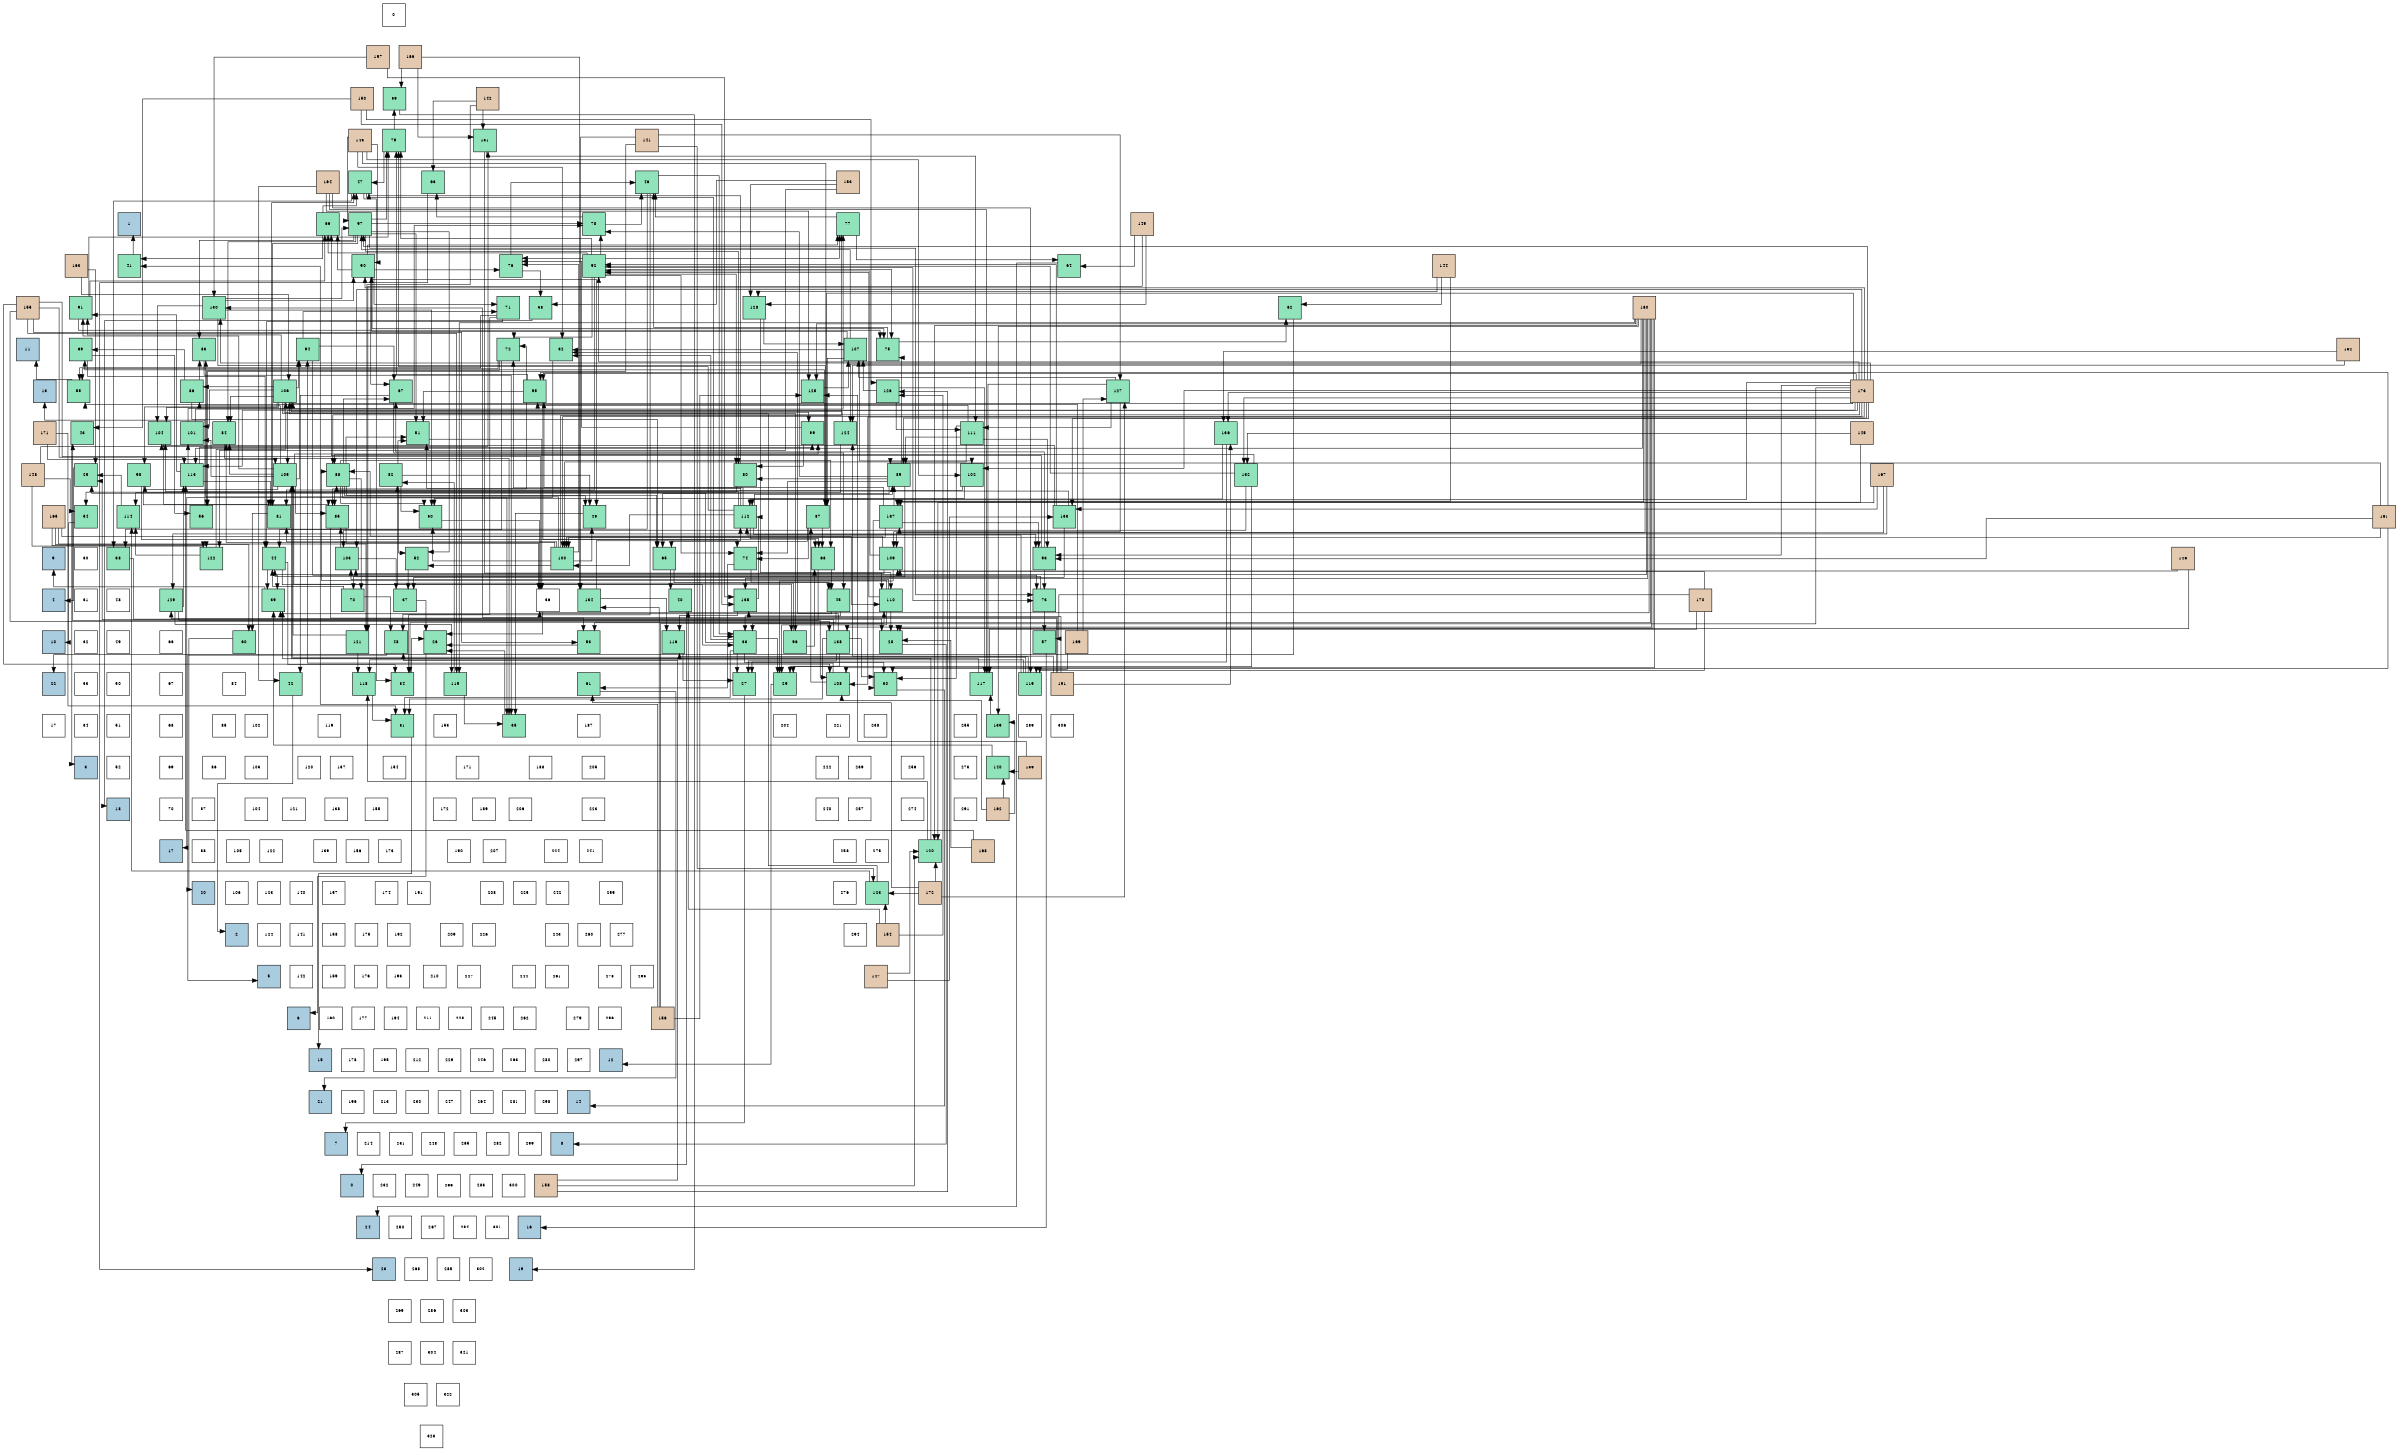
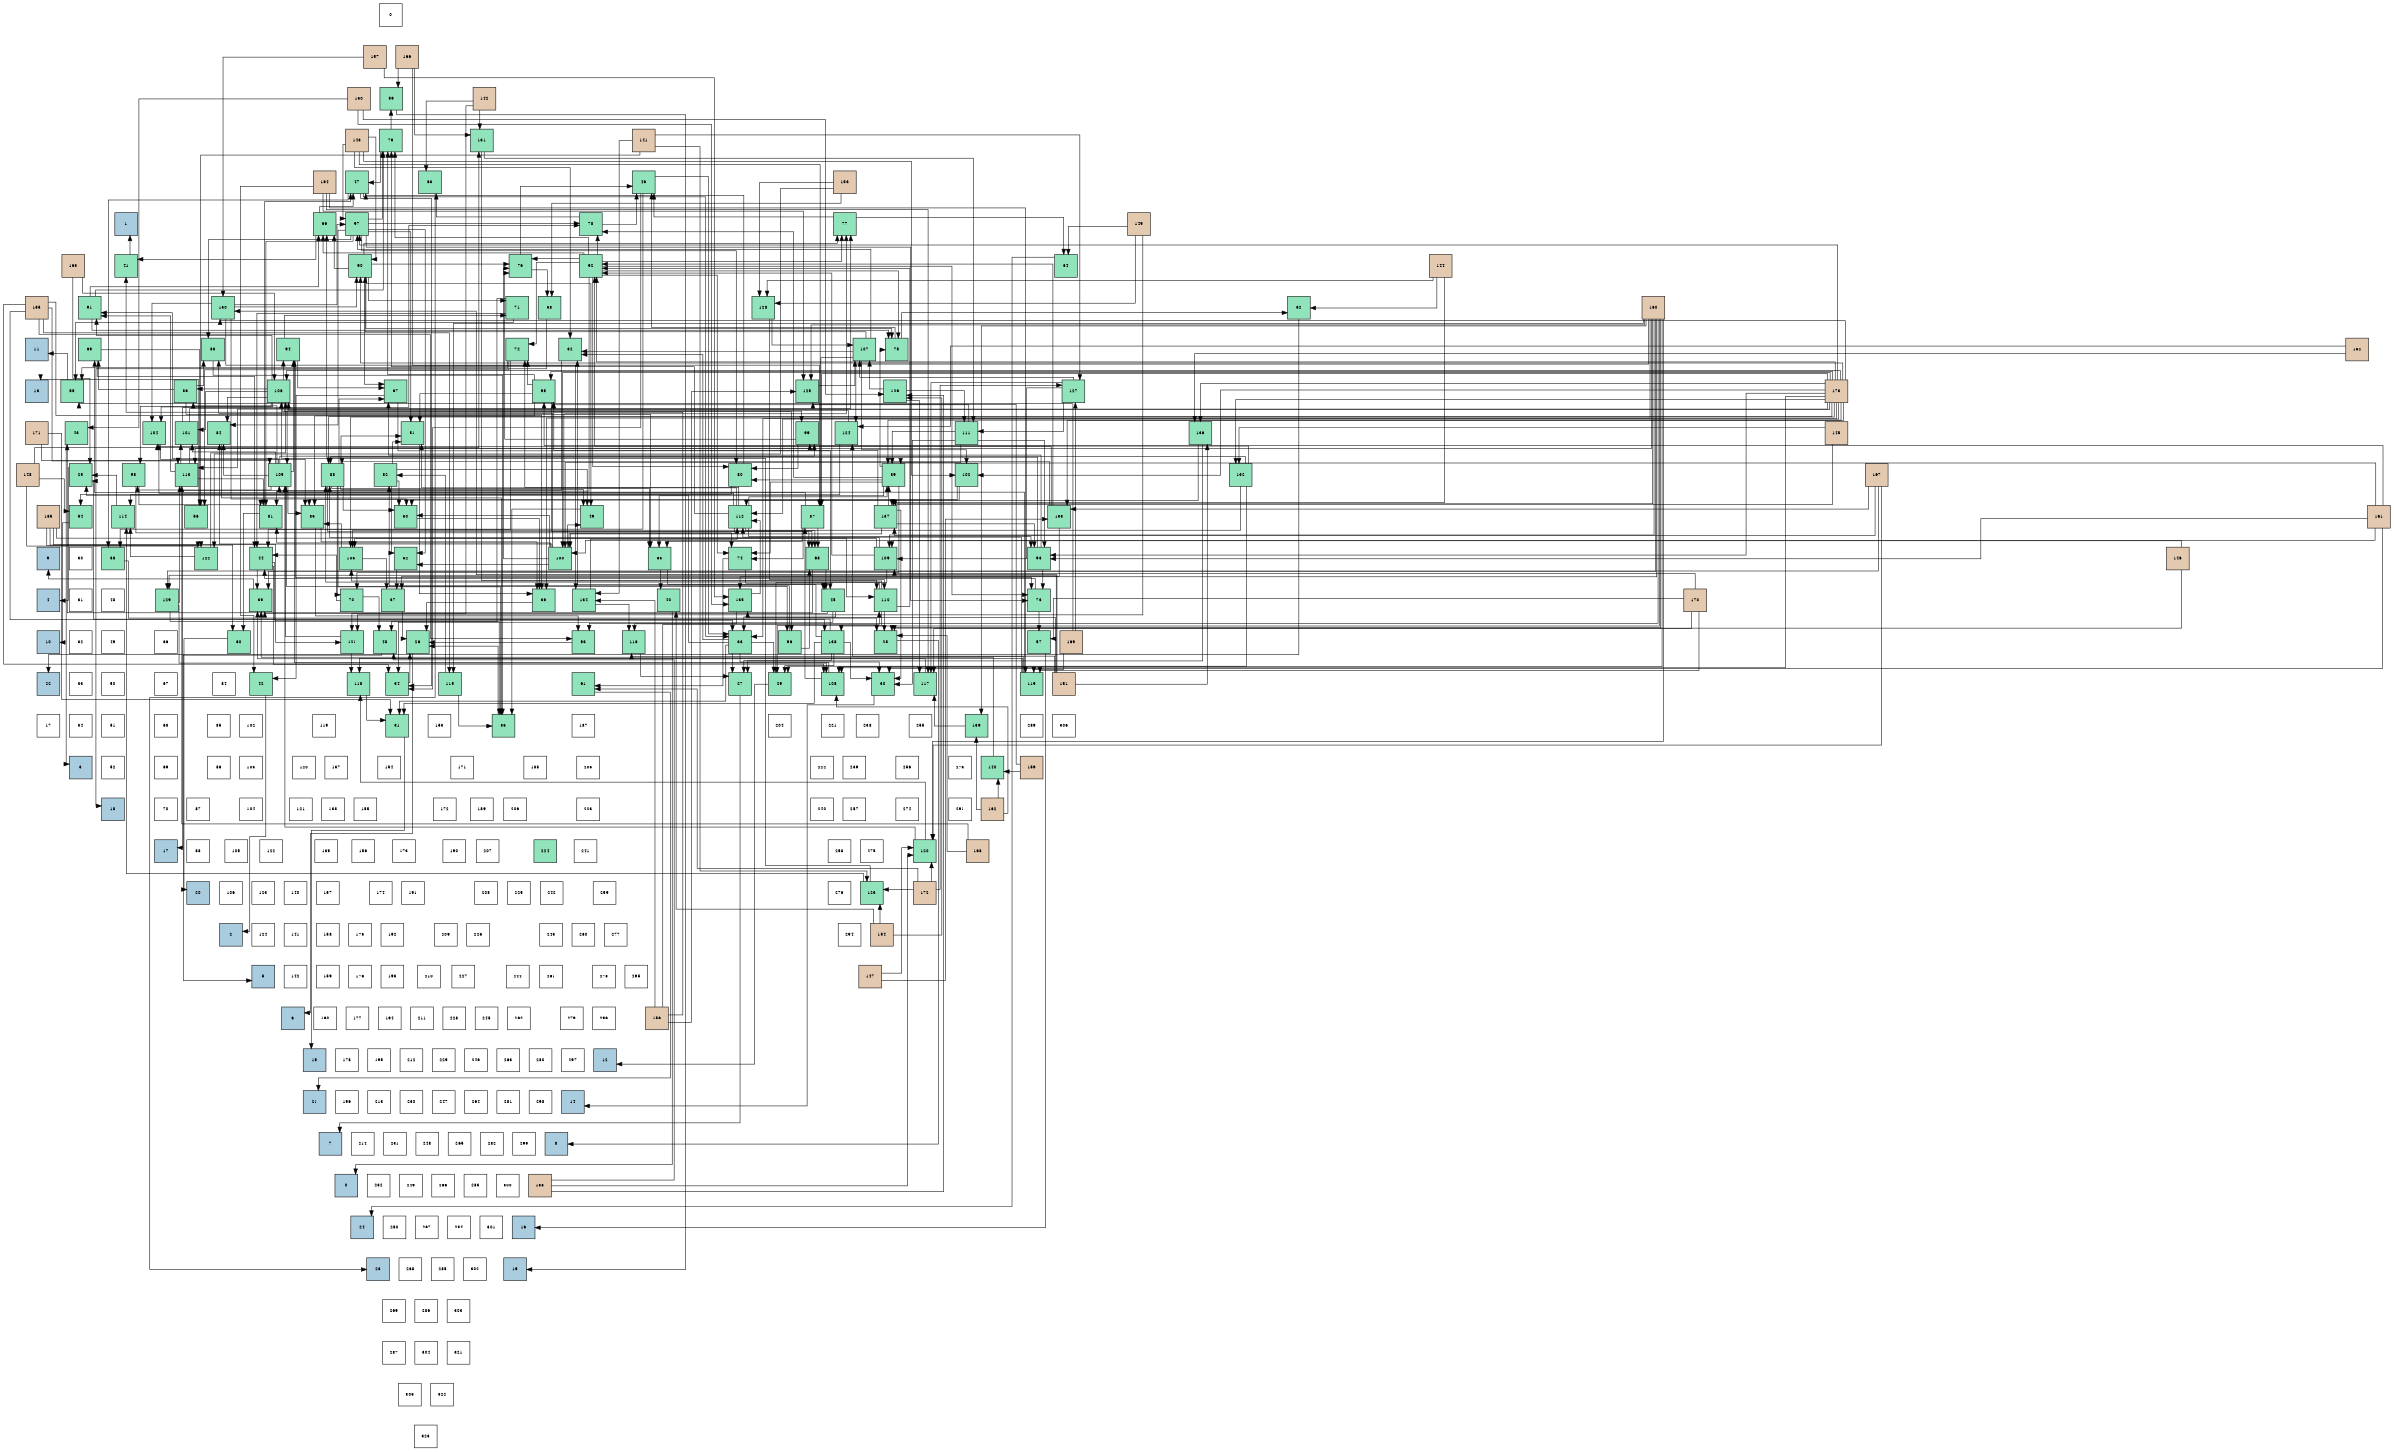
node "36": fillcolor #ffffff -> #91e3bb
edge "129" -> "115": now "129" -> "35"
node "224": fillcolor #ffffff -> #91e3bb
